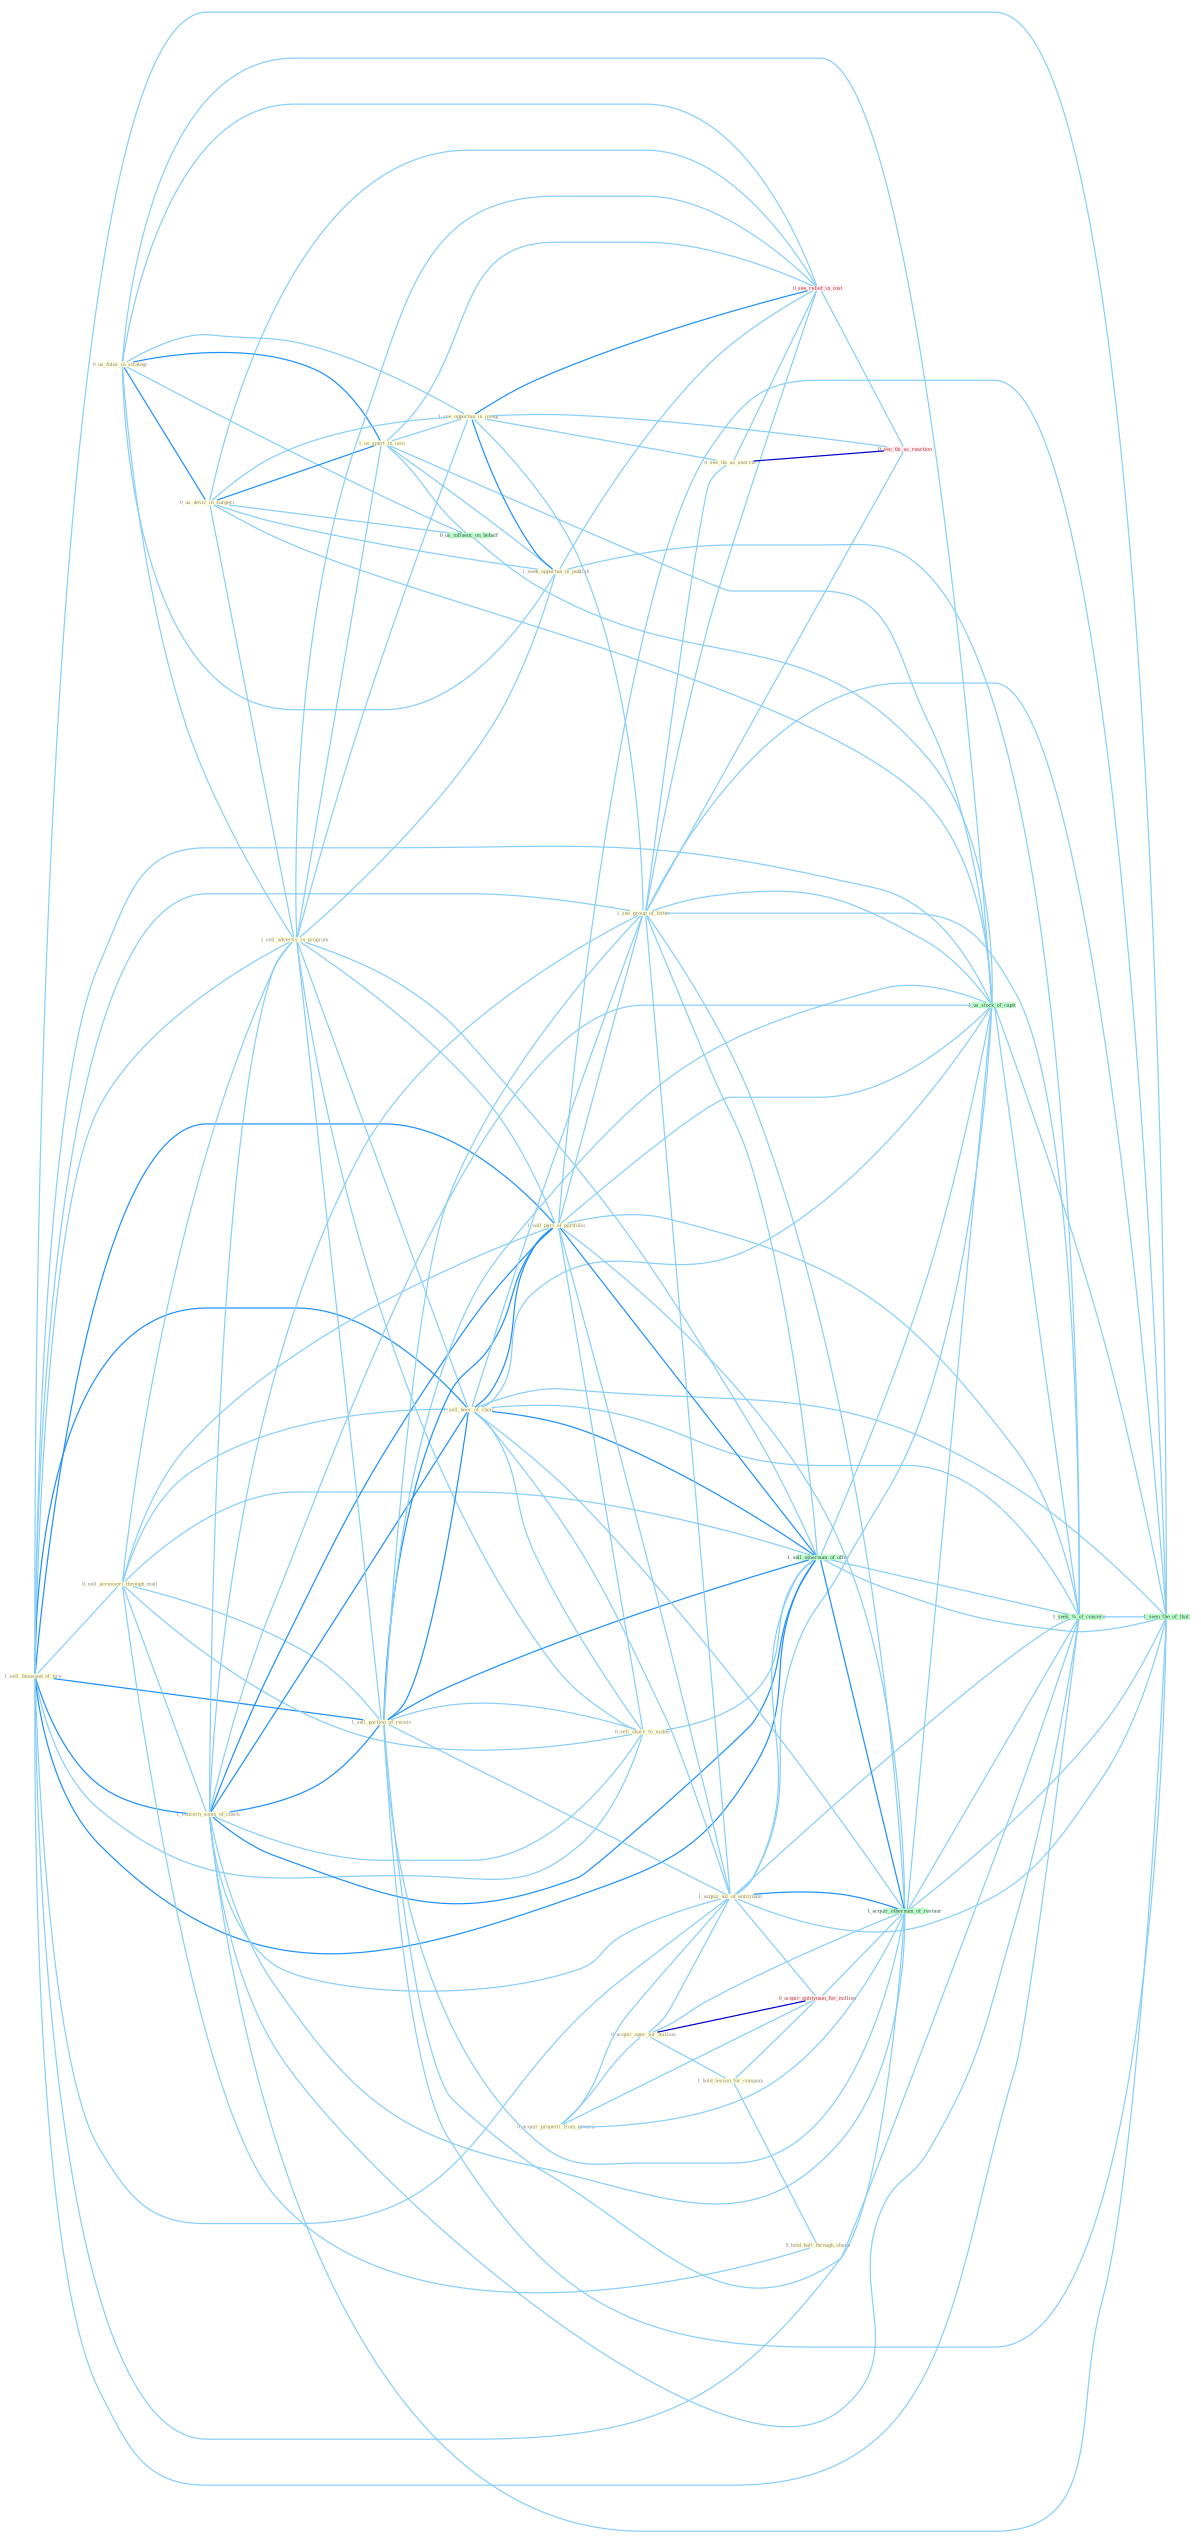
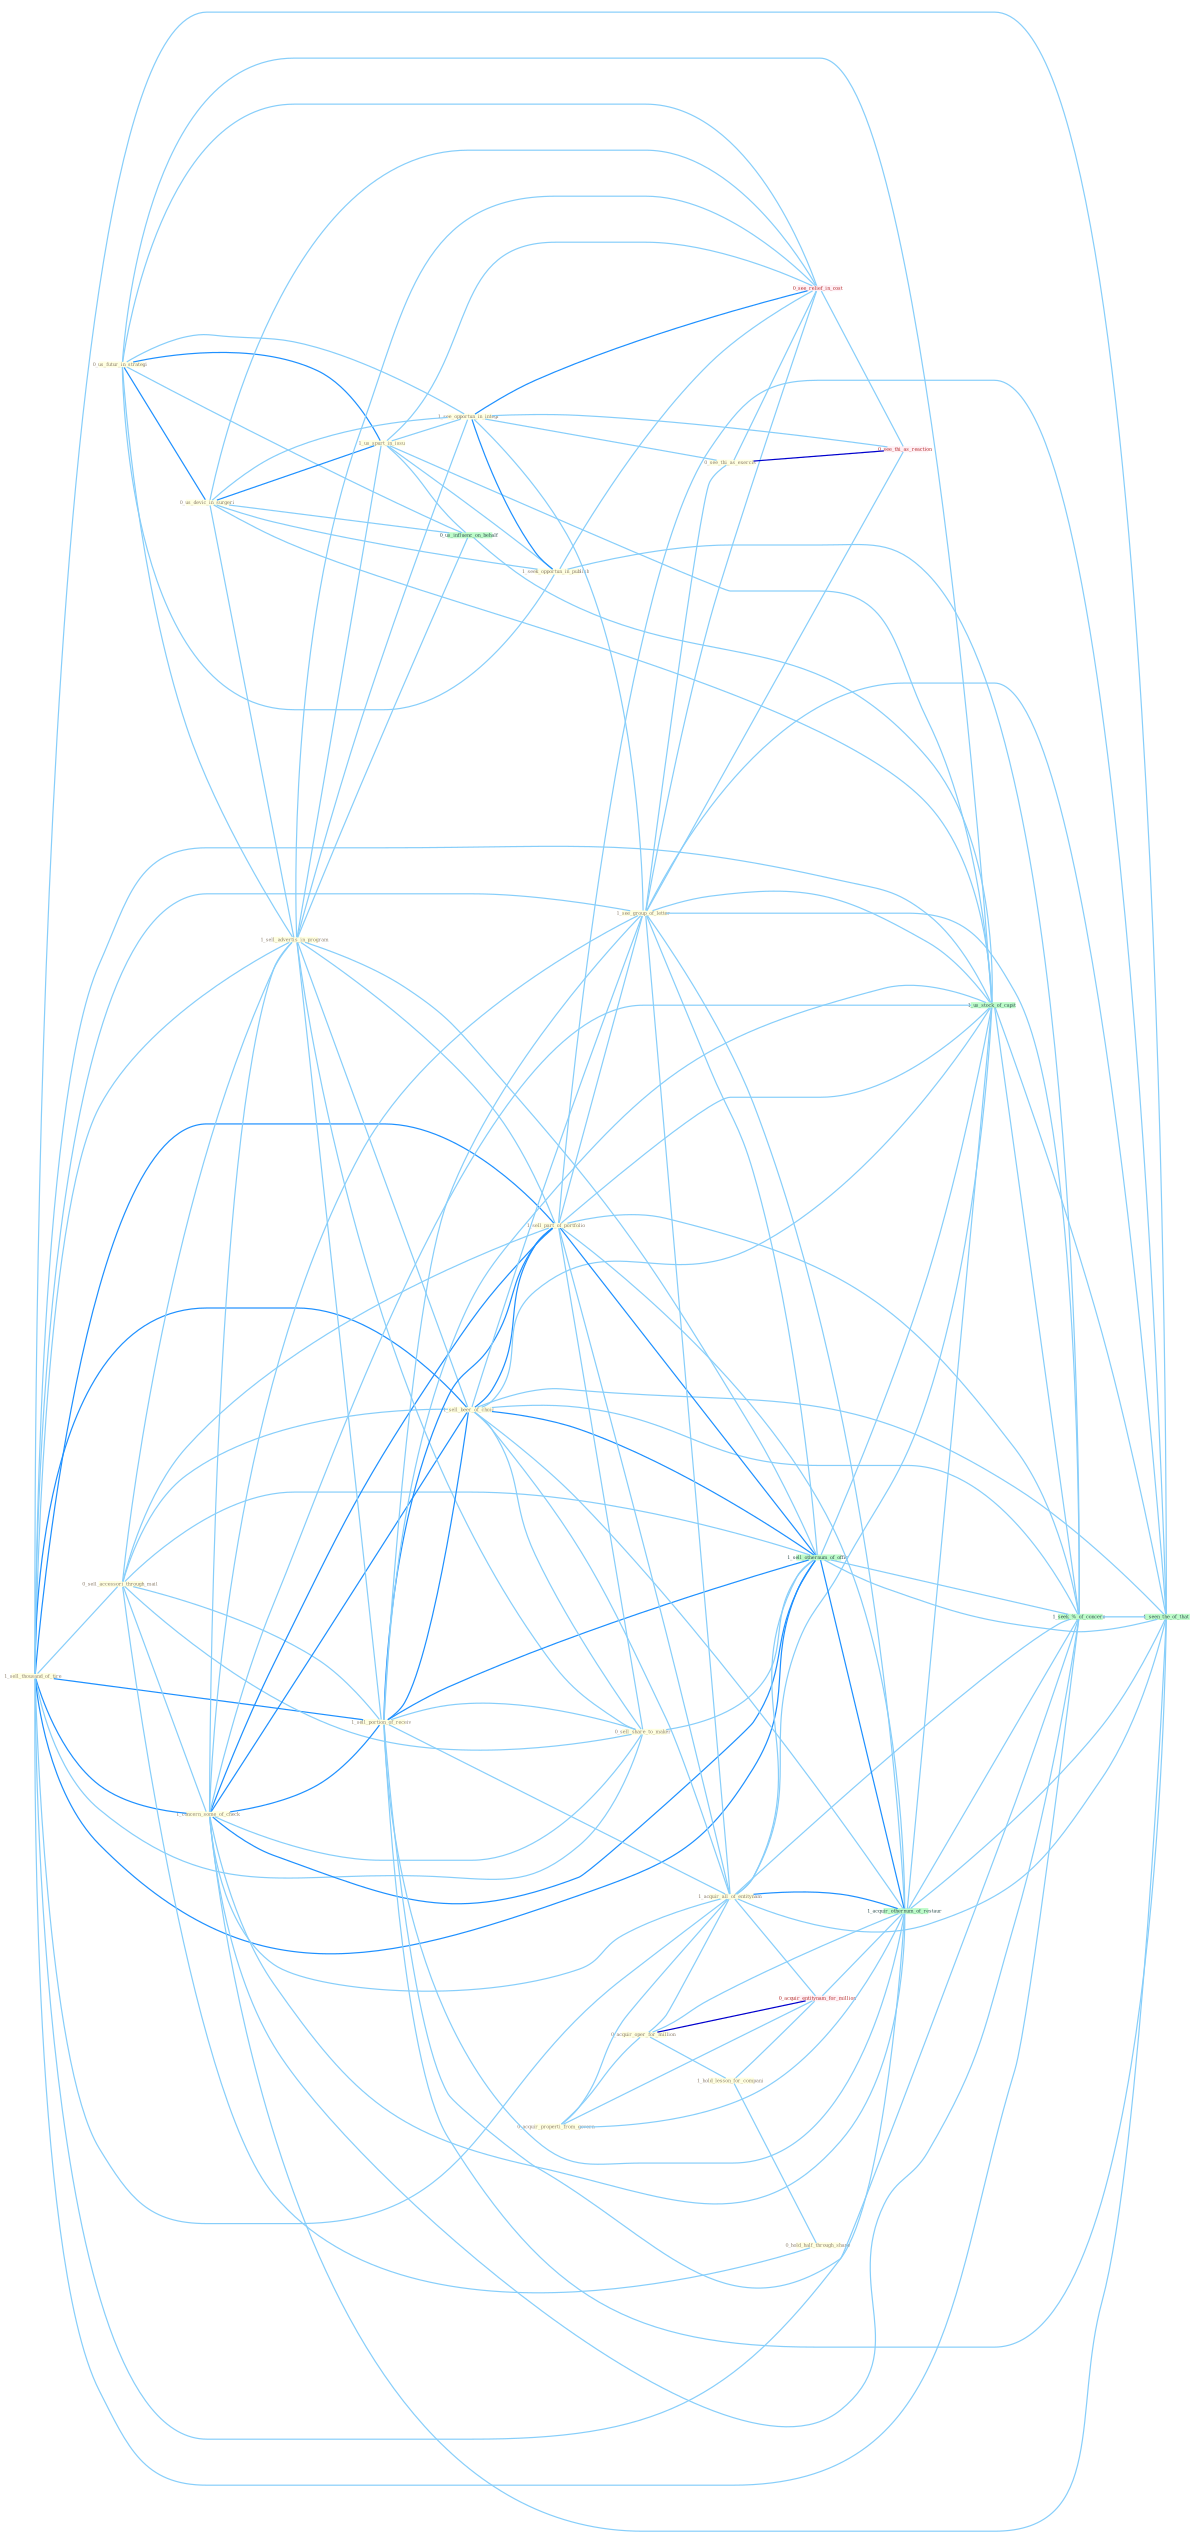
edge "1_seek_opportun_in_publish" -- "1_sell_advertis_in_program": now "0_us_influenc_on_behalf" -- "1_sell_advertis_in_program"
